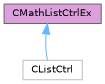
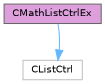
edge "CListCtrl" -> "CMathListCtrlEx": reversed
